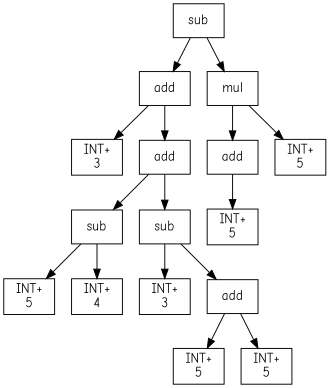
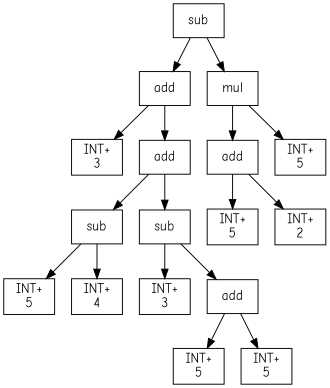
node "INT+ 2": added
